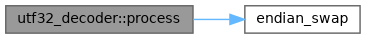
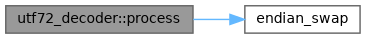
node "utf32_decoder::process": label "utf32_decoder::process" -> "utf72_decoder::process"
